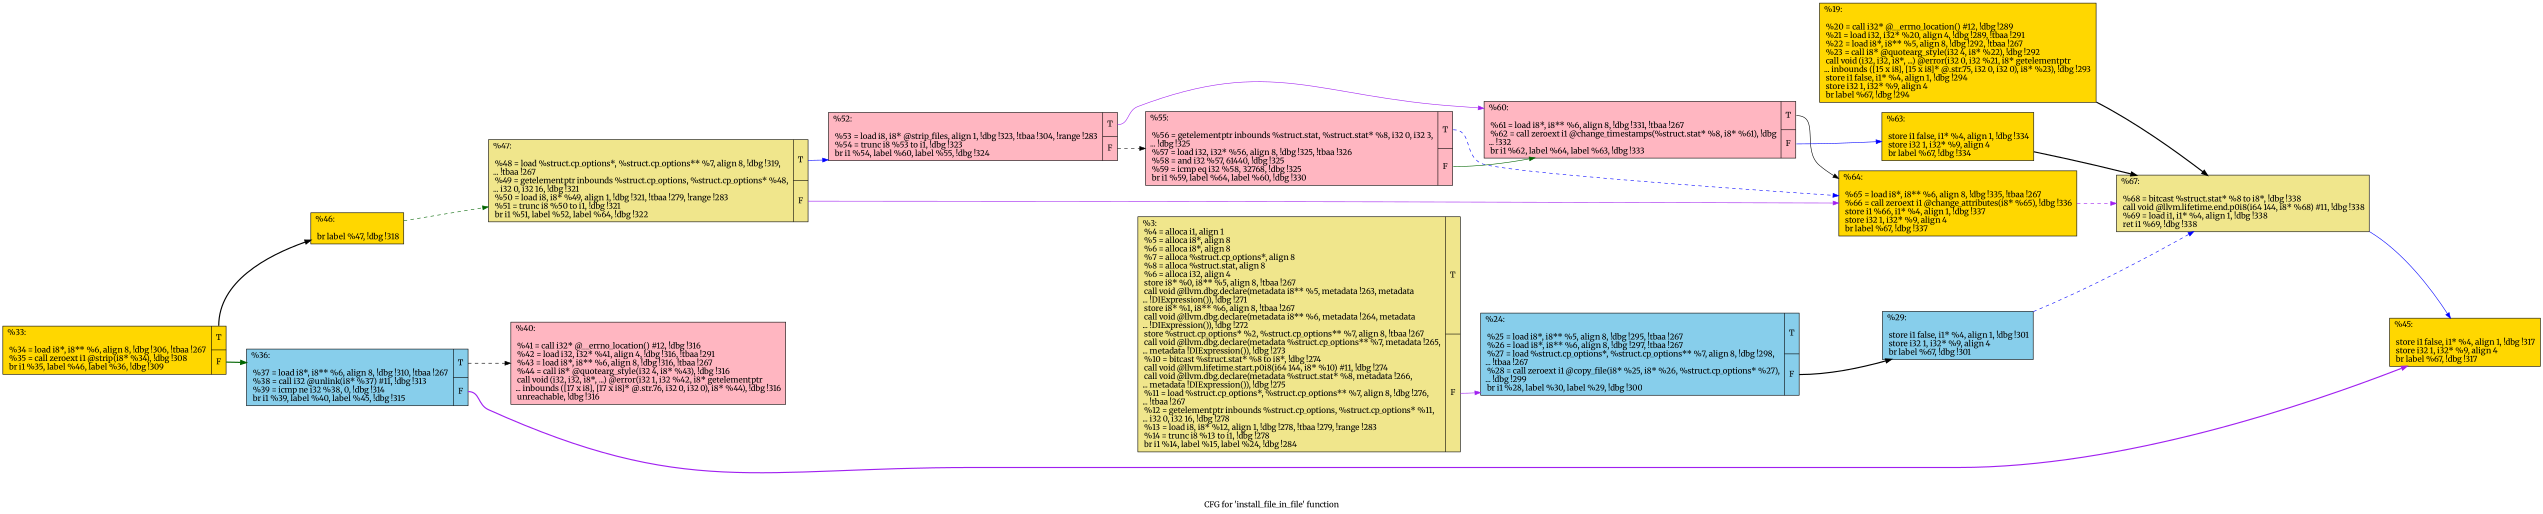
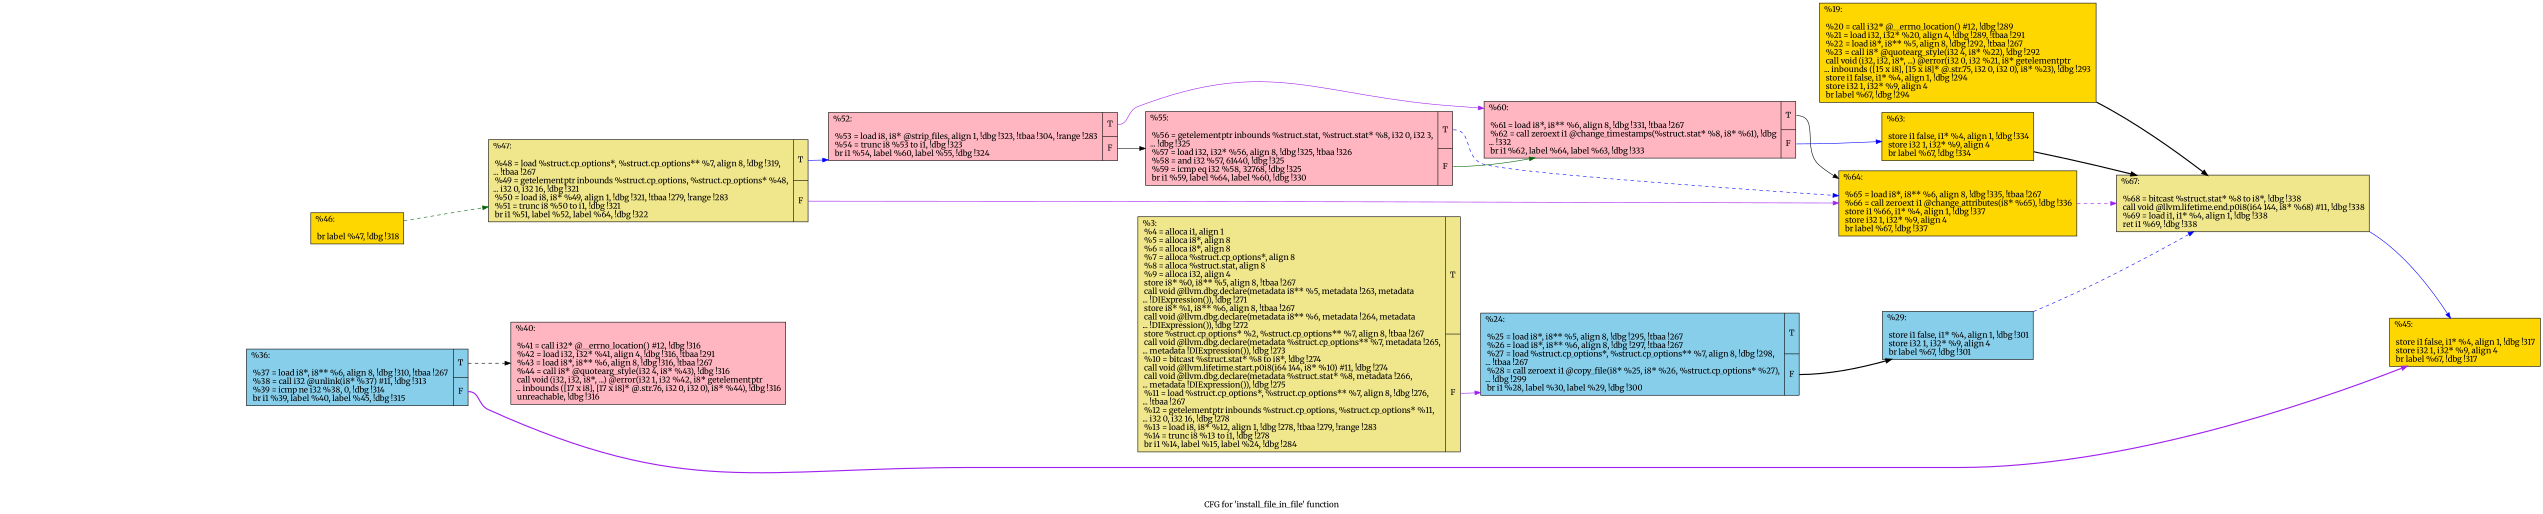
edge "%52:" -> "%55:": style dashed -> solid
node "%3:": text "%6 = alloca i32, align 4" -> "%9 = alloca i32, align 4"
node "%33:": removed
